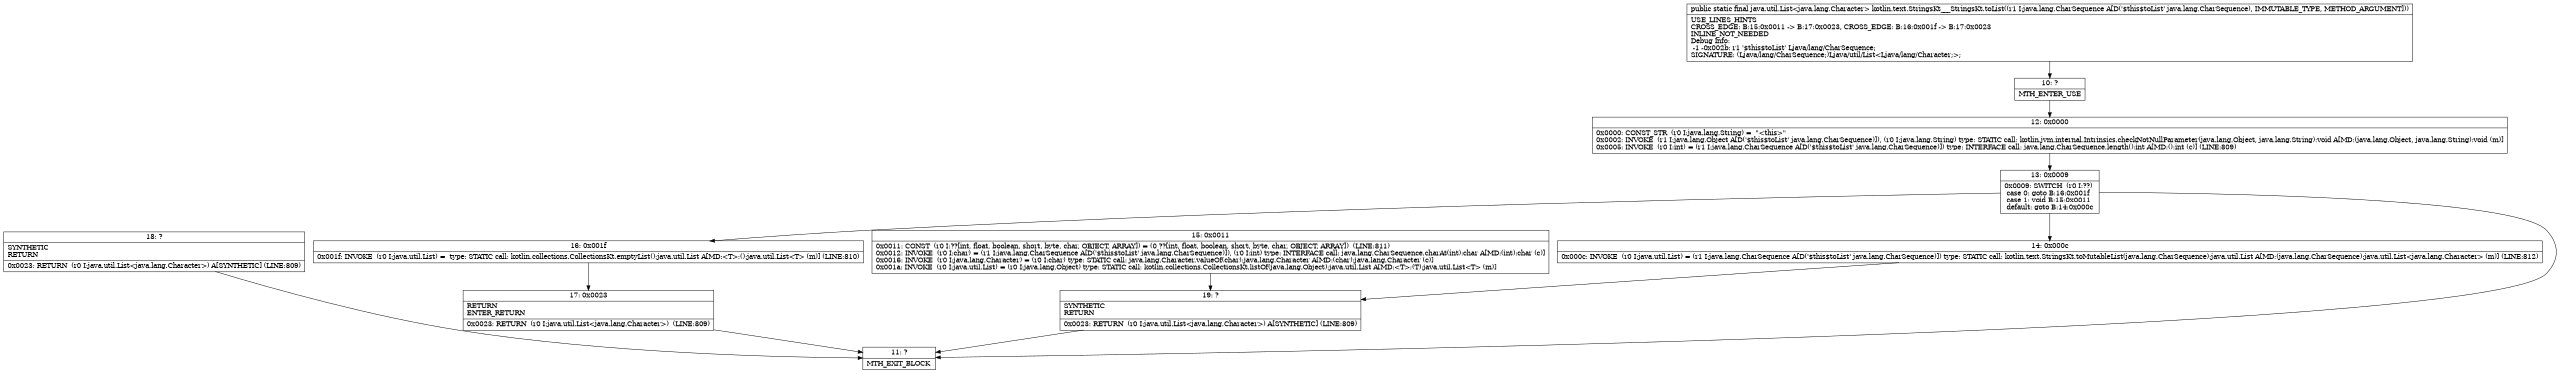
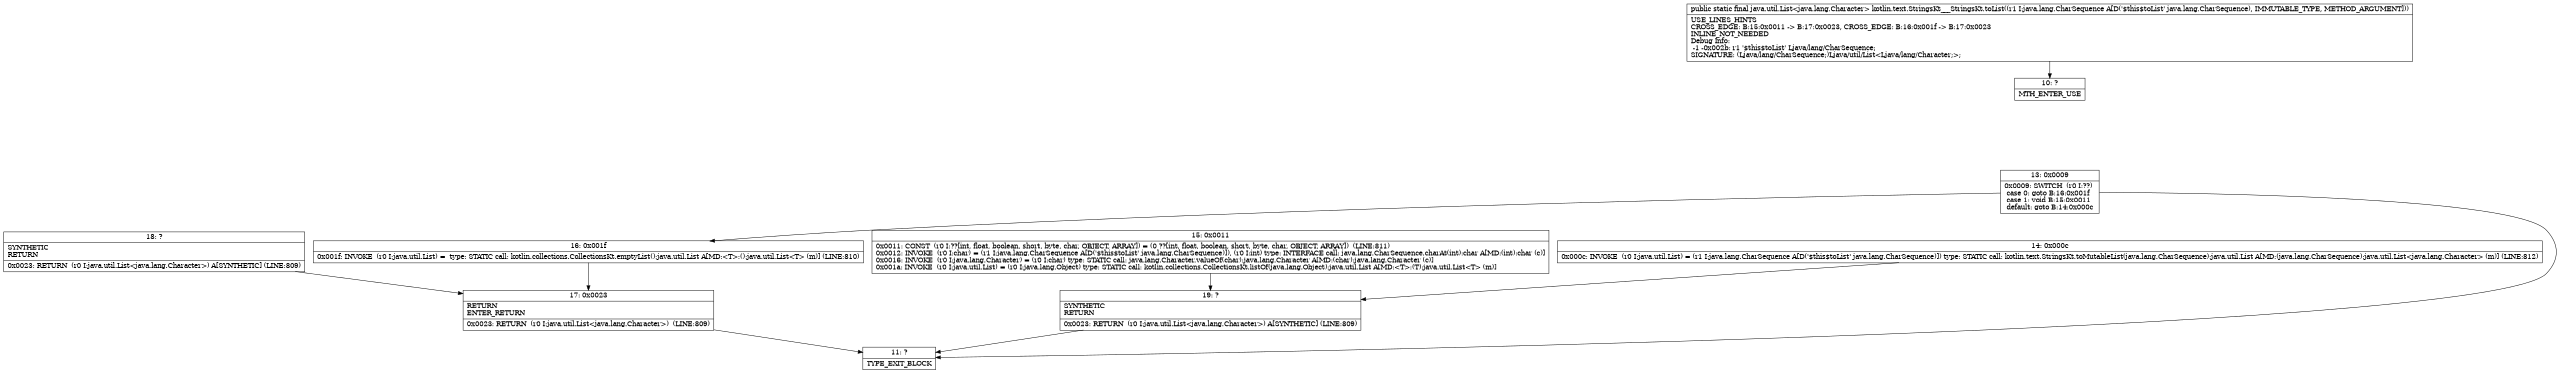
node "12: 0x0000": removed
edge "13: 0x0009" -> "14: 0x000c": removed
edge "18: ?" -> "11: ?": now "18: ?" -> "17: 0x0023"
node "11: ?": text "MTH_EXIT_BLOCK" -> "TYPE_EXIT_BLOCK"
